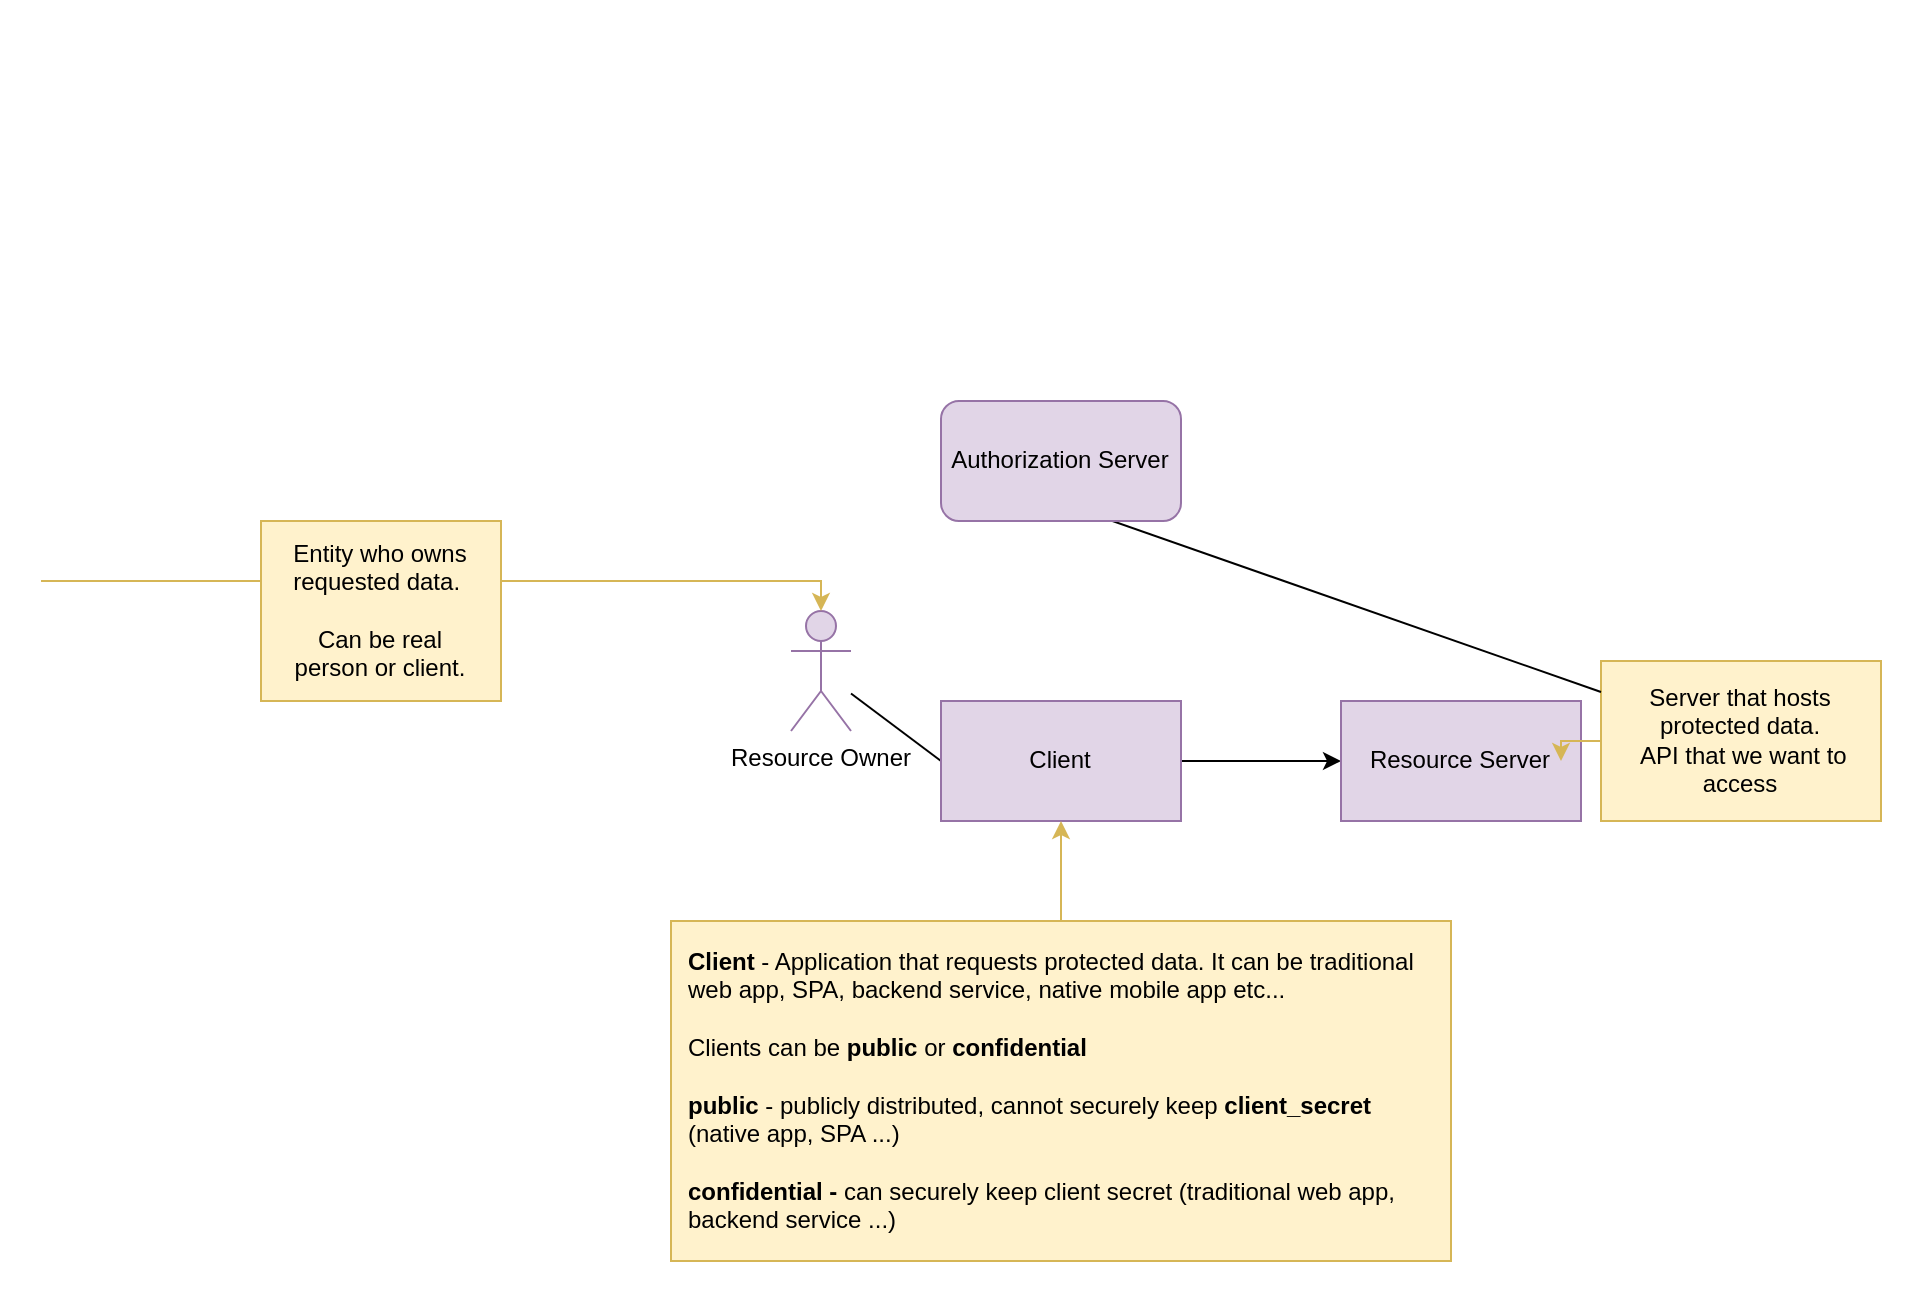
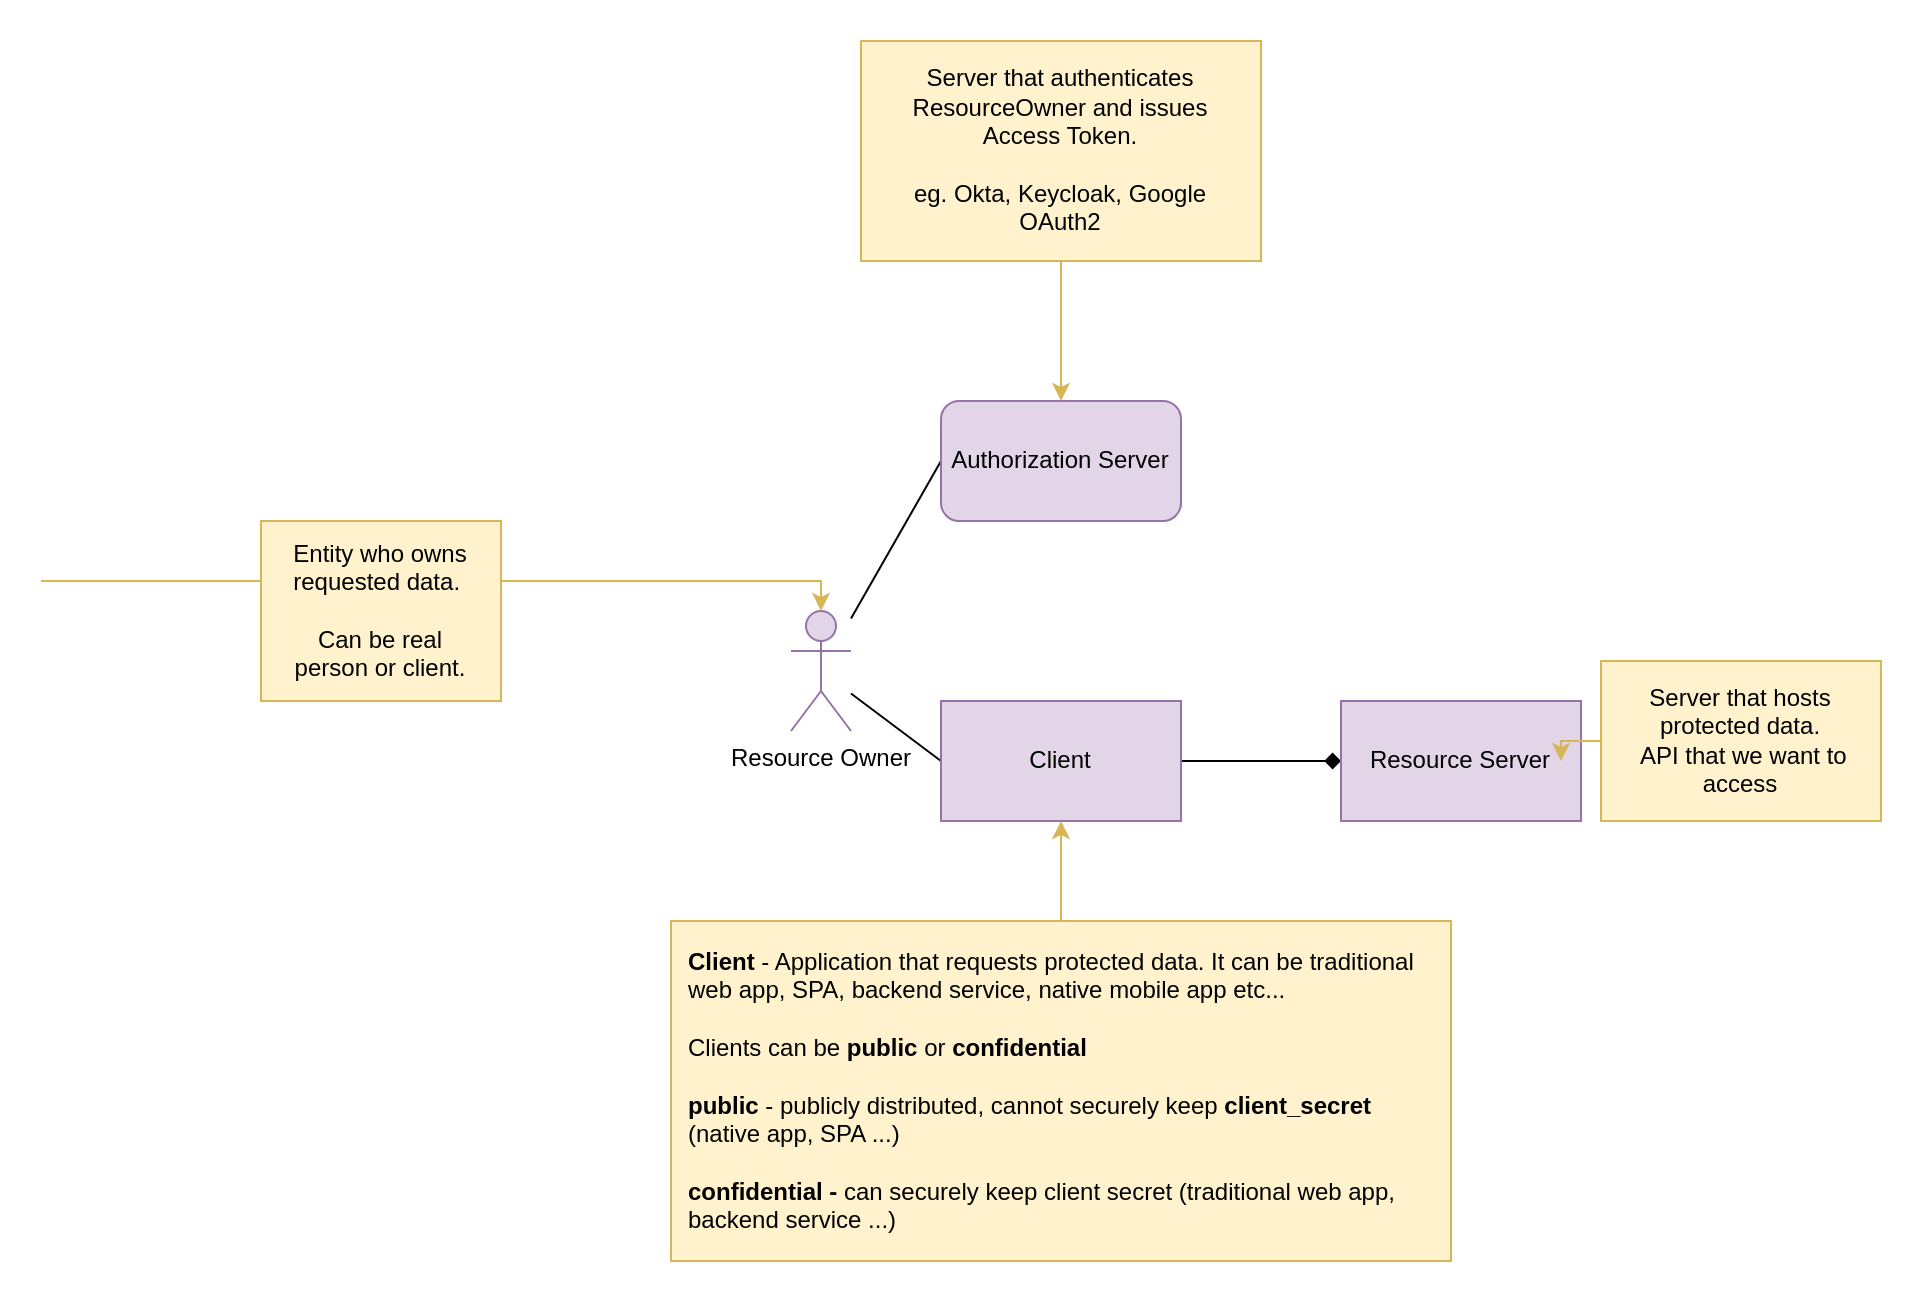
node "Server that authenticates ResourceOwner and issues Access Token. eg. Okta, Keycloak, Google OAuth2": added
edge "Server that authenticates ResourceOwner and issues Access Token. eg. Okta, Keycloak, Google OAuth2" -> "Authorization Server": added
edge "Authorization Server" -- "Server that hosts protected data. API that we want to access": now "Authorization Server" -- "Resource Owner"
edge "Client" -> "Resource Server": arrowhead classic -> diamond
